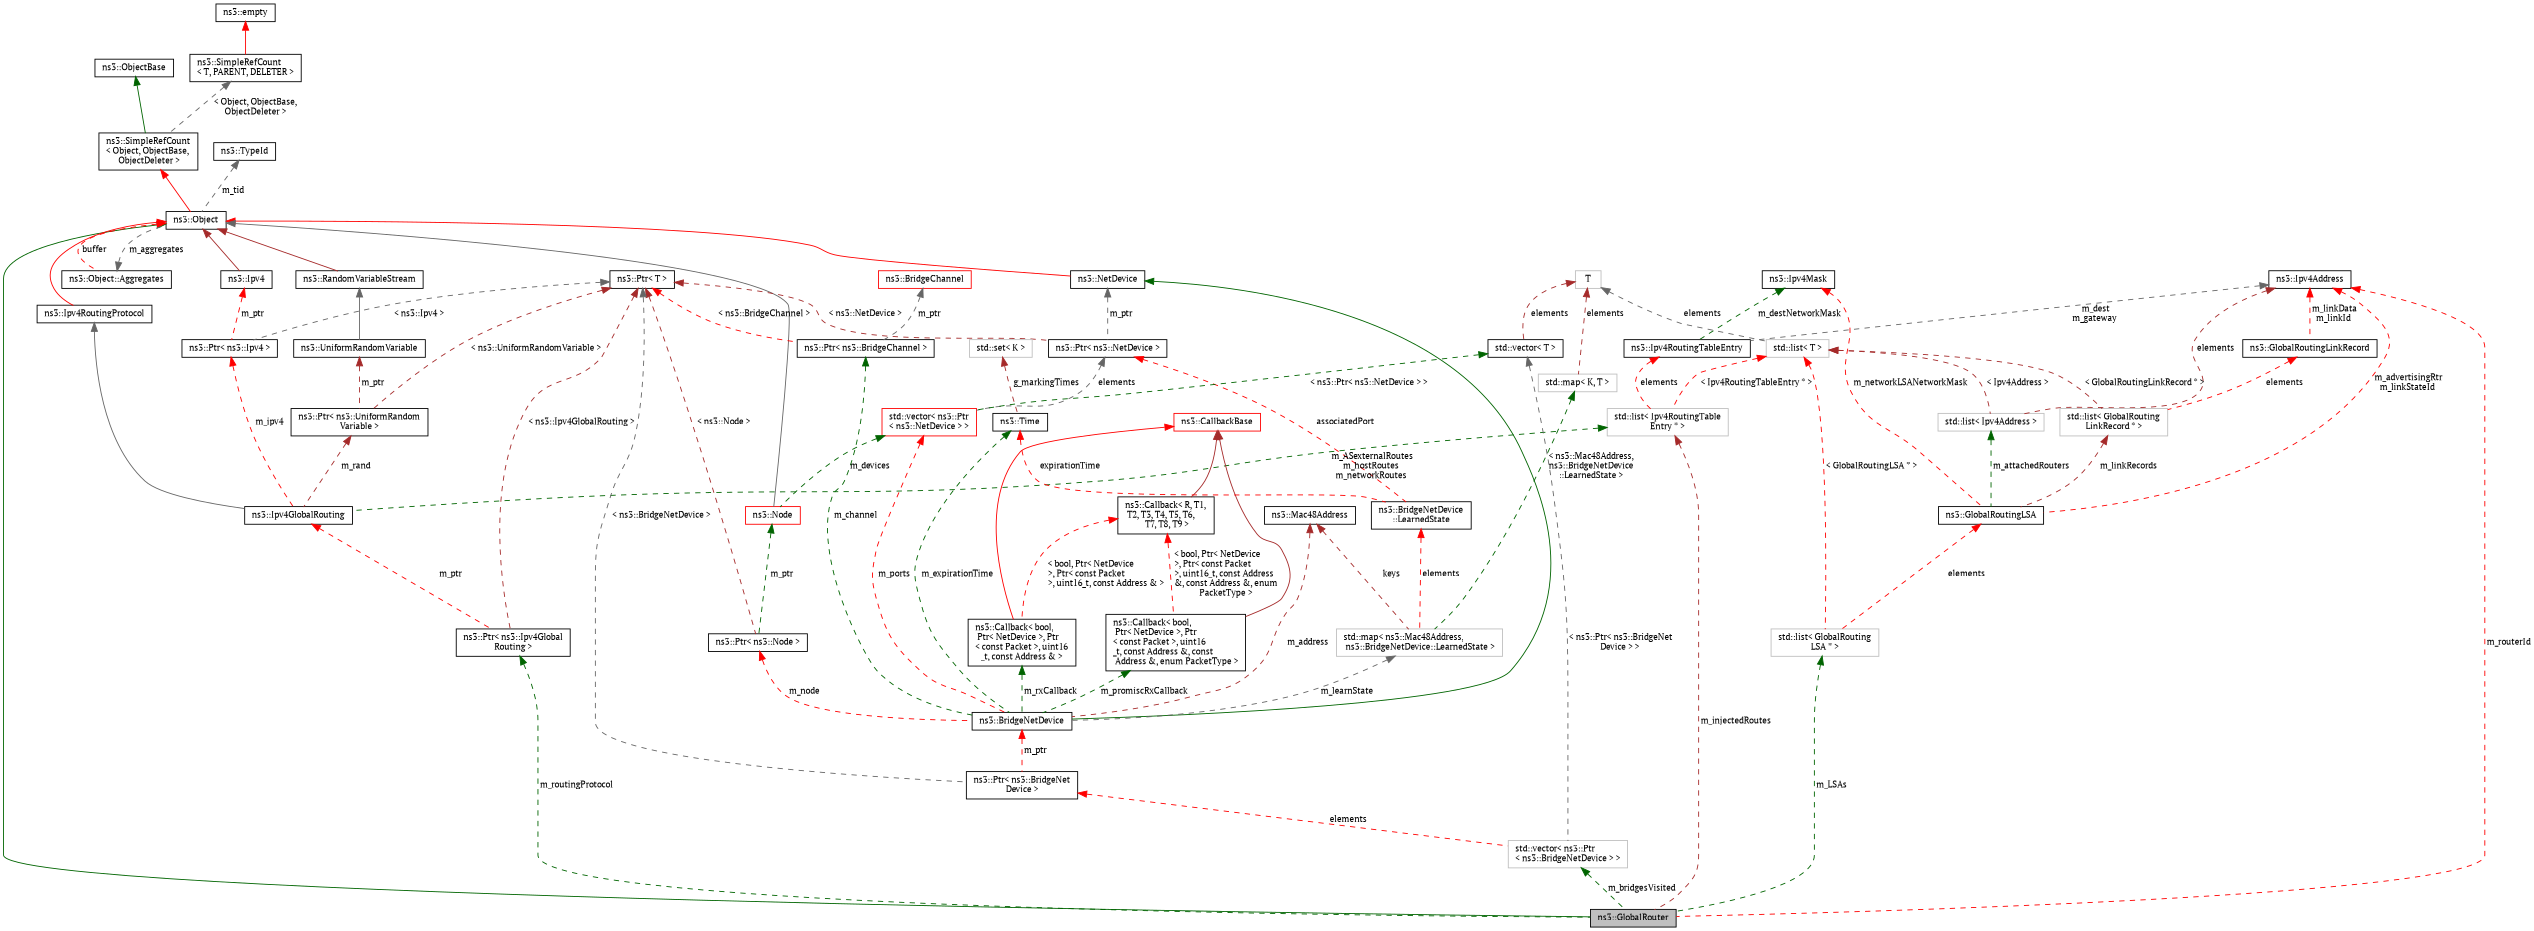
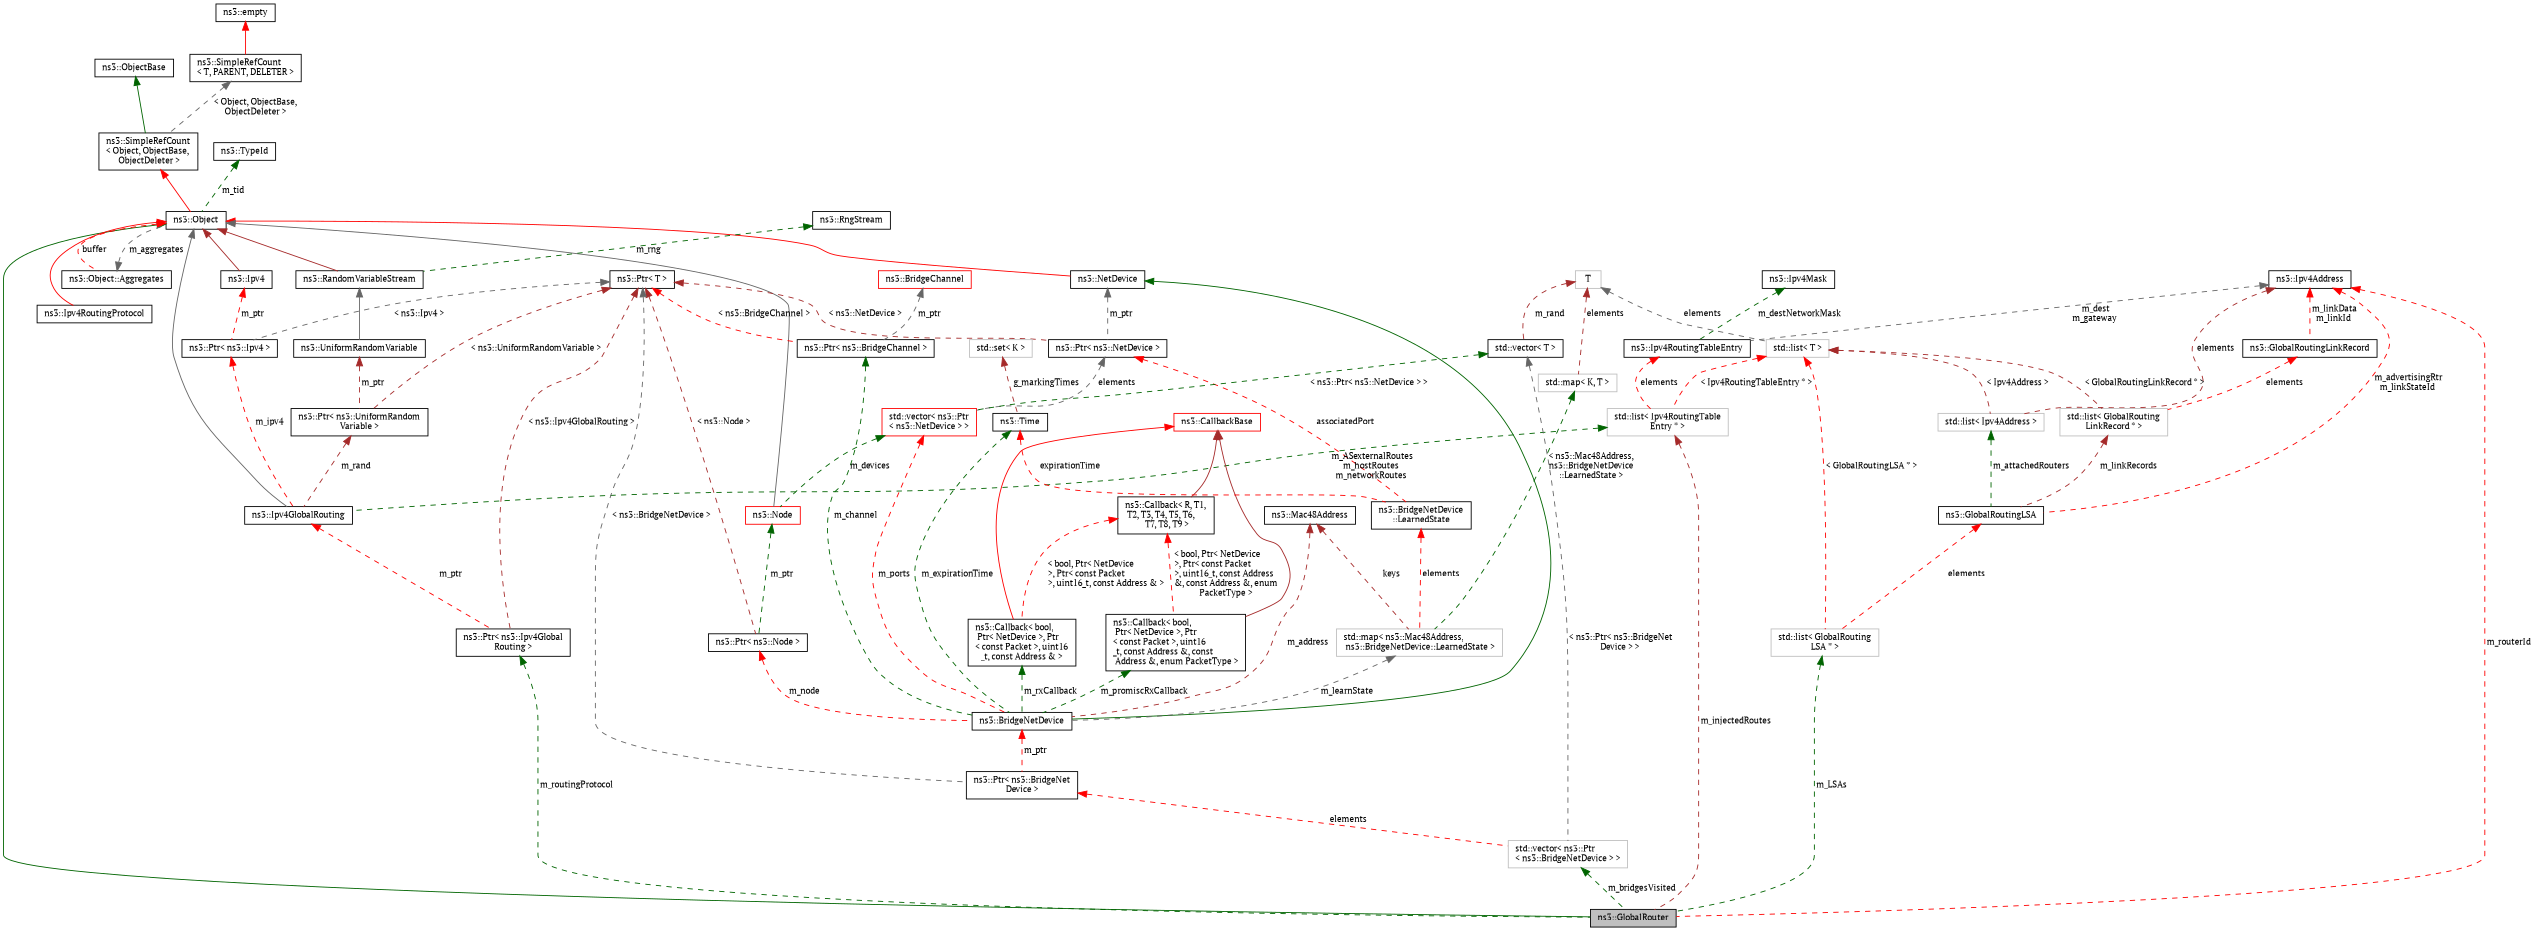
edge "ns3::Object" -> "ns3::TypeId": color gray40 -> darkgreen
node "ns3::RngStream": added
edge "std::vector< T >" -> "T": label " elements" -> " m_rand"
edge "ns3::GlobalRoutingLSA" -> "ns3::Ipv4Mask": removed, label "m_networkLSANetworkMask"
edge "ns3::Ipv4GlobalRouting" -> "ns3::Ipv4RoutingProtocol": now "ns3::Ipv4GlobalRouting" -> "ns3::Object"
